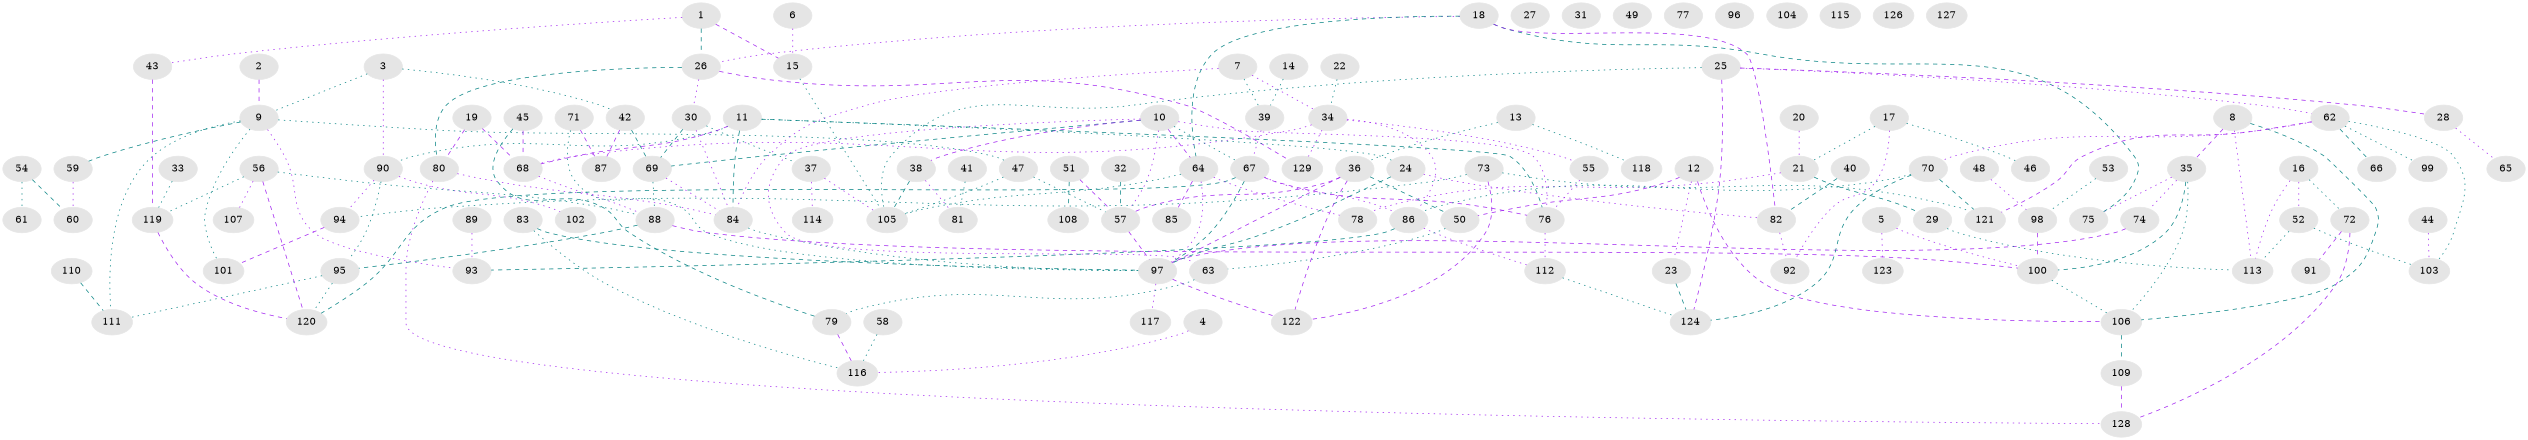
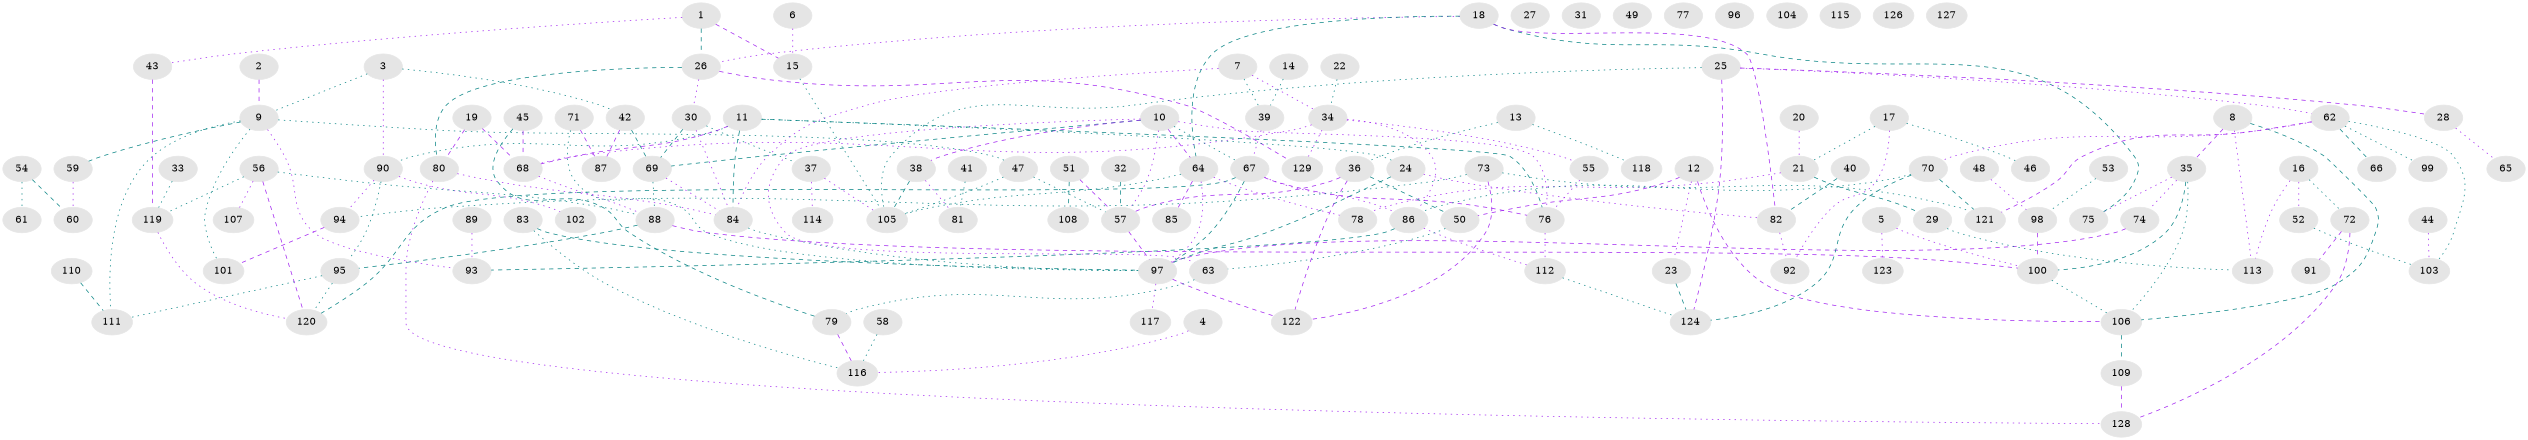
edge "36" -- "97": removed
edge "52" -- "113": removed
edge "119" -- "120": style dashed -> dotted
